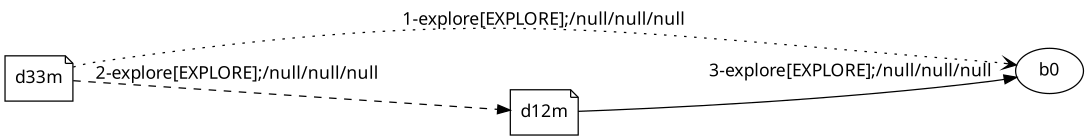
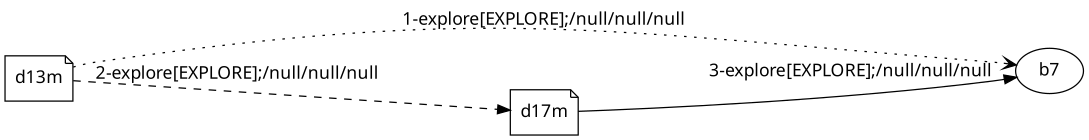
node "b0": label "b0" -> "b7"
node "d33m": label "d33m" -> "d13m"
node "d12m": label "d12m" -> "d17m"
